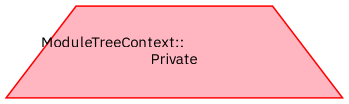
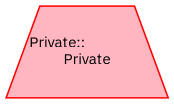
node "ModuleTreeContext:: Private": label "ModuleTreeContext:: Private" -> "Private:: Private"
